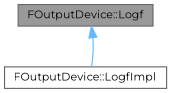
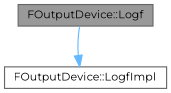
edge "FOutputDevice::LogfImpl" -> "FOutputDevice::Logf": reversed
